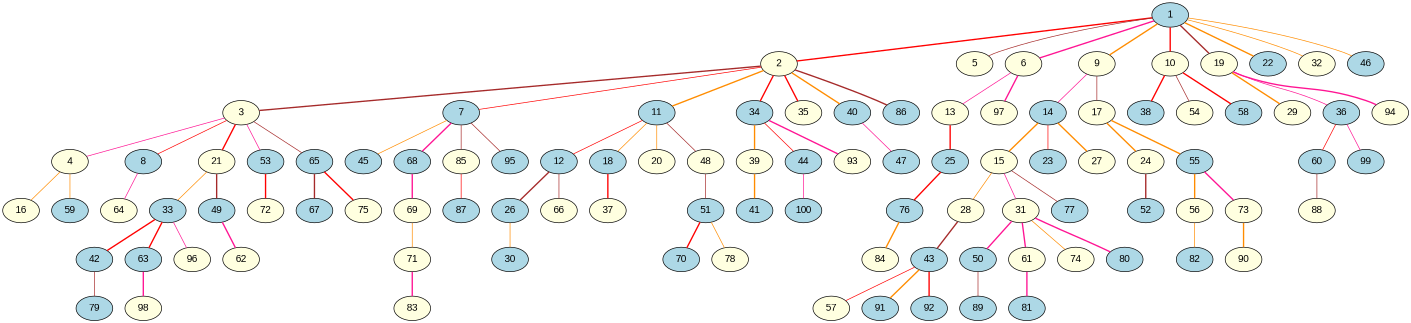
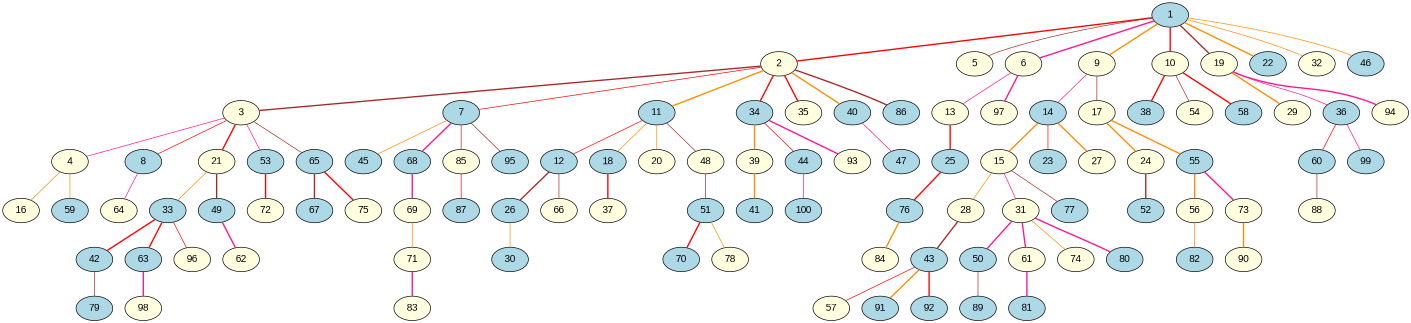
edge "33" -- "96": color deeppink -> red
